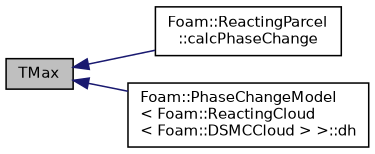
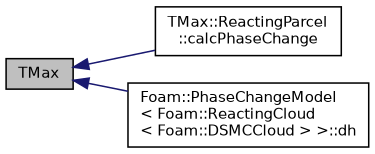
node "Foam::ReactingParcel ::calcPhaseChange": label "Foam::ReactingParcel ::calcPhaseChange" -> "TMax::ReactingParcel ::calcPhaseChange"
